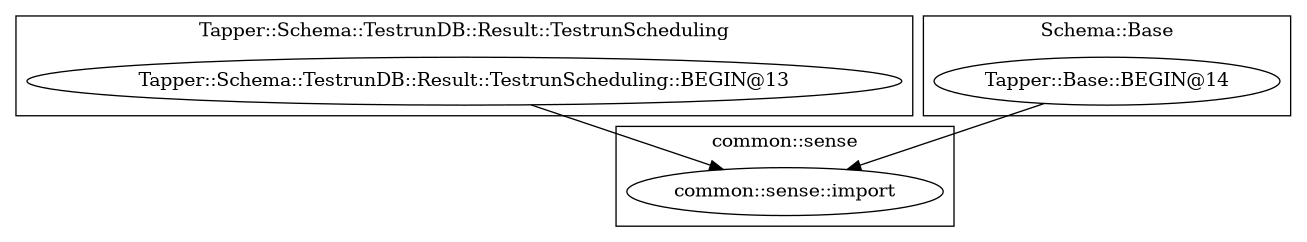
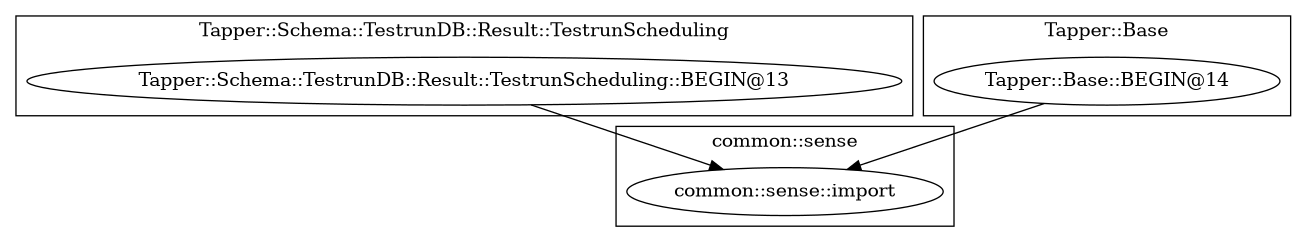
cluster "Schema::Base": label "Schema::Base" -> "Tapper::Base"
